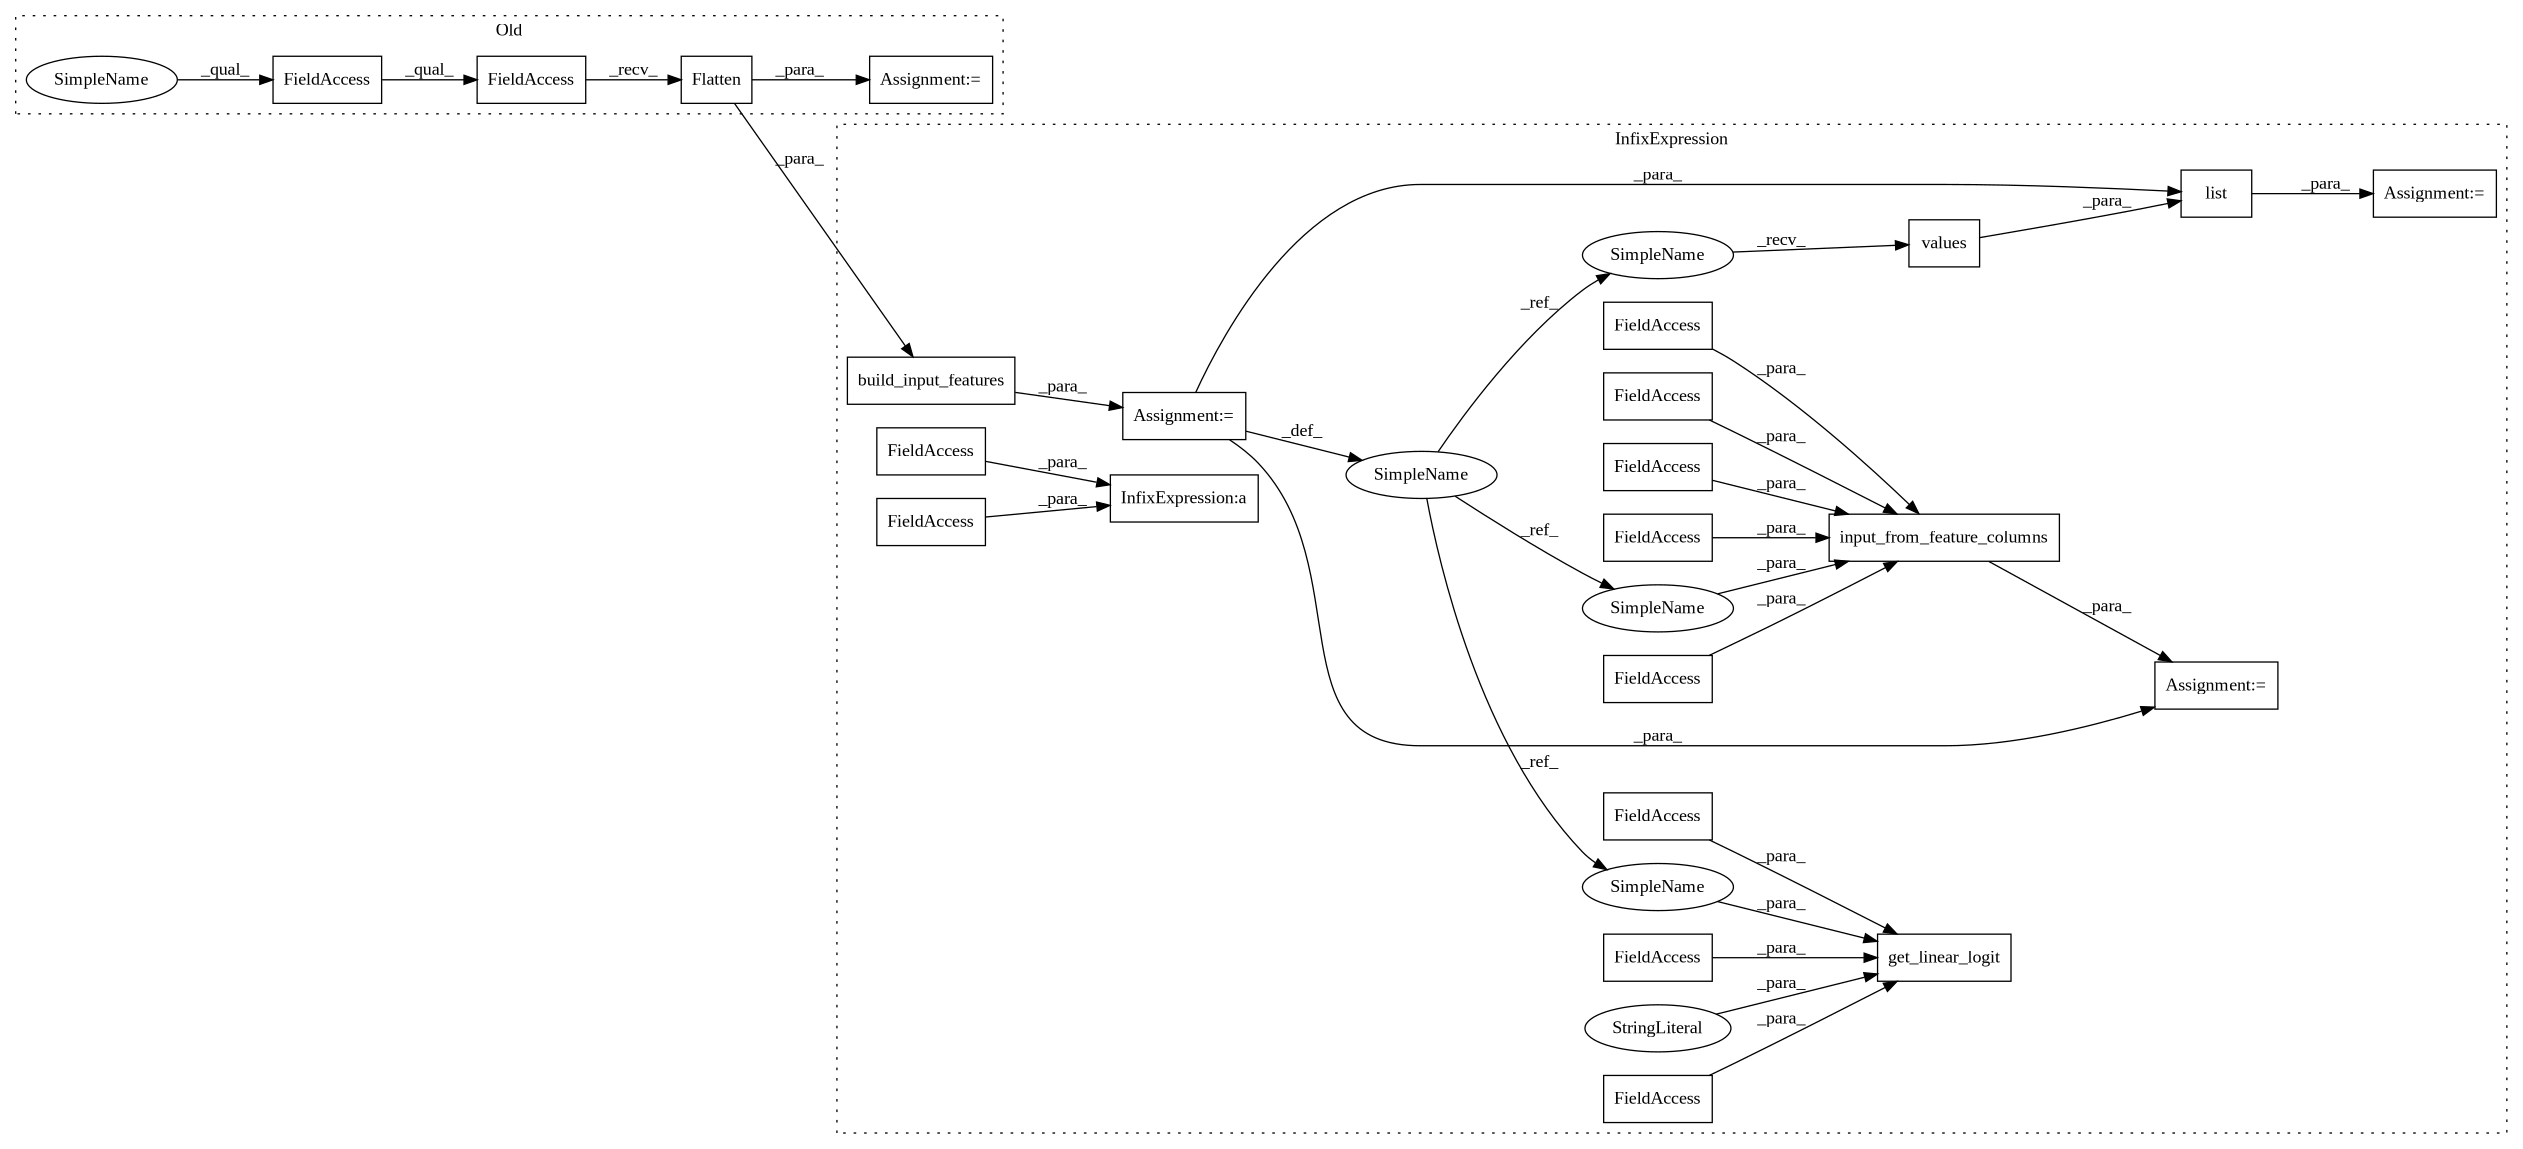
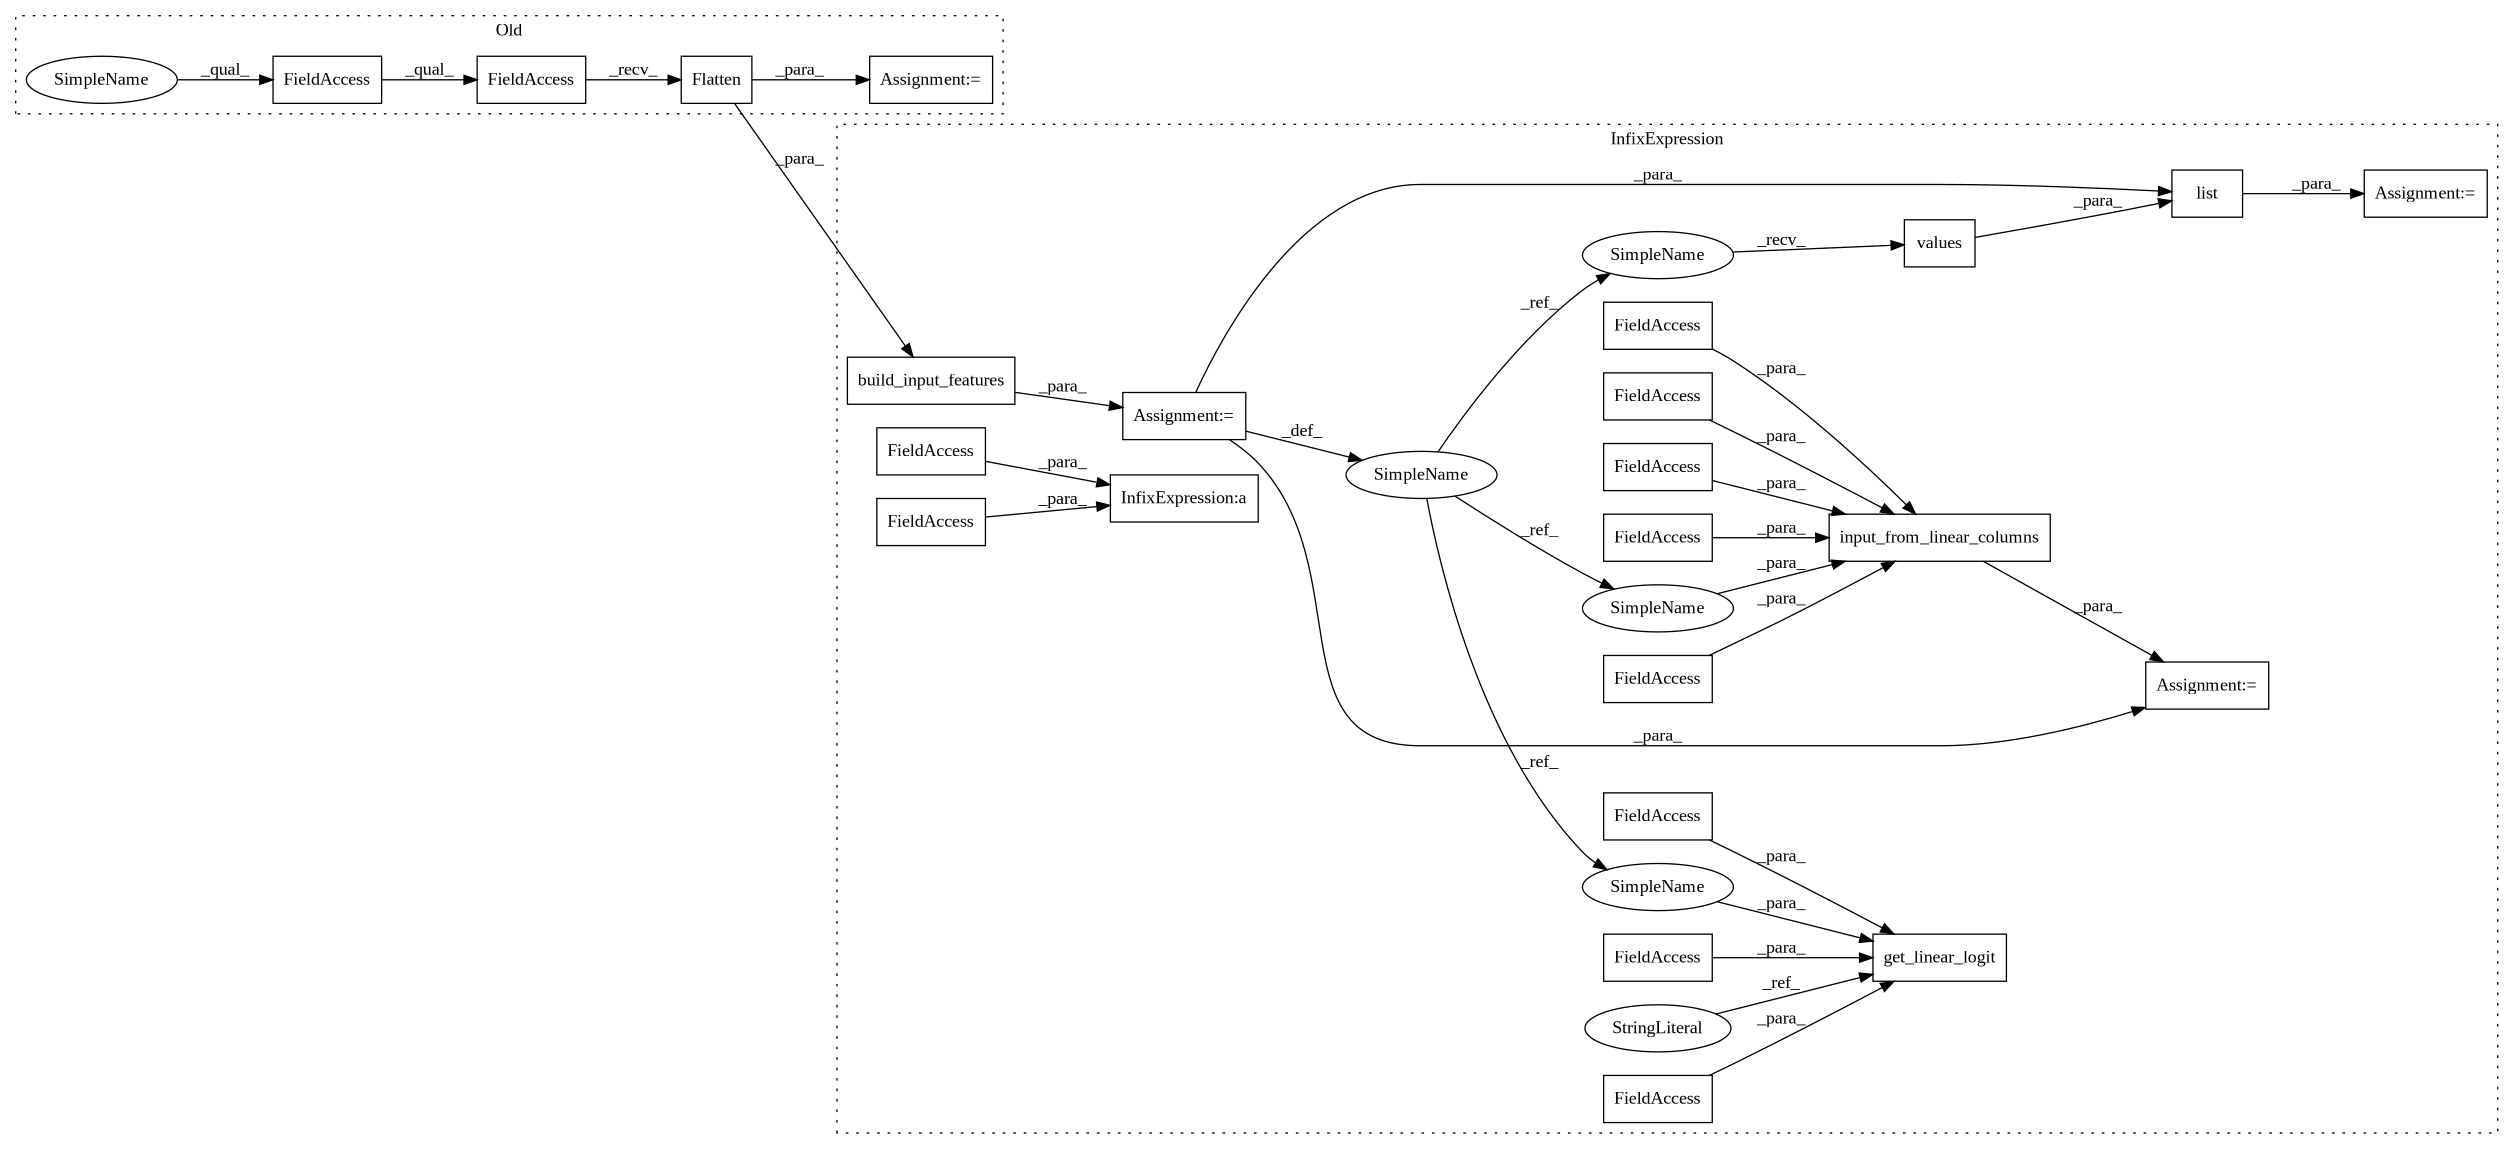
node "input_from_feature_columns": label "input_from_feature_columns" -> "input_from_linear_columns"
edge "StringLiteral" -> "get_linear_logit": label "_para_" -> "_ref_"
